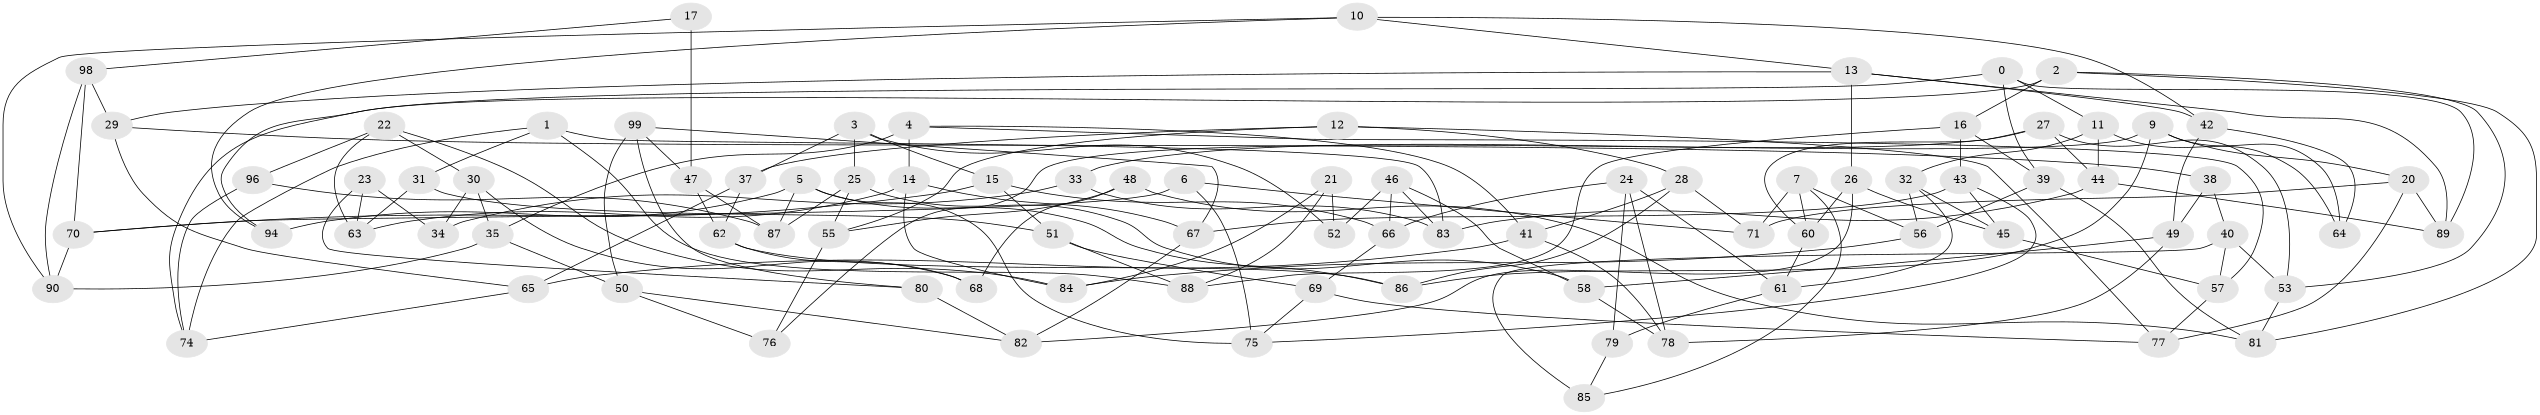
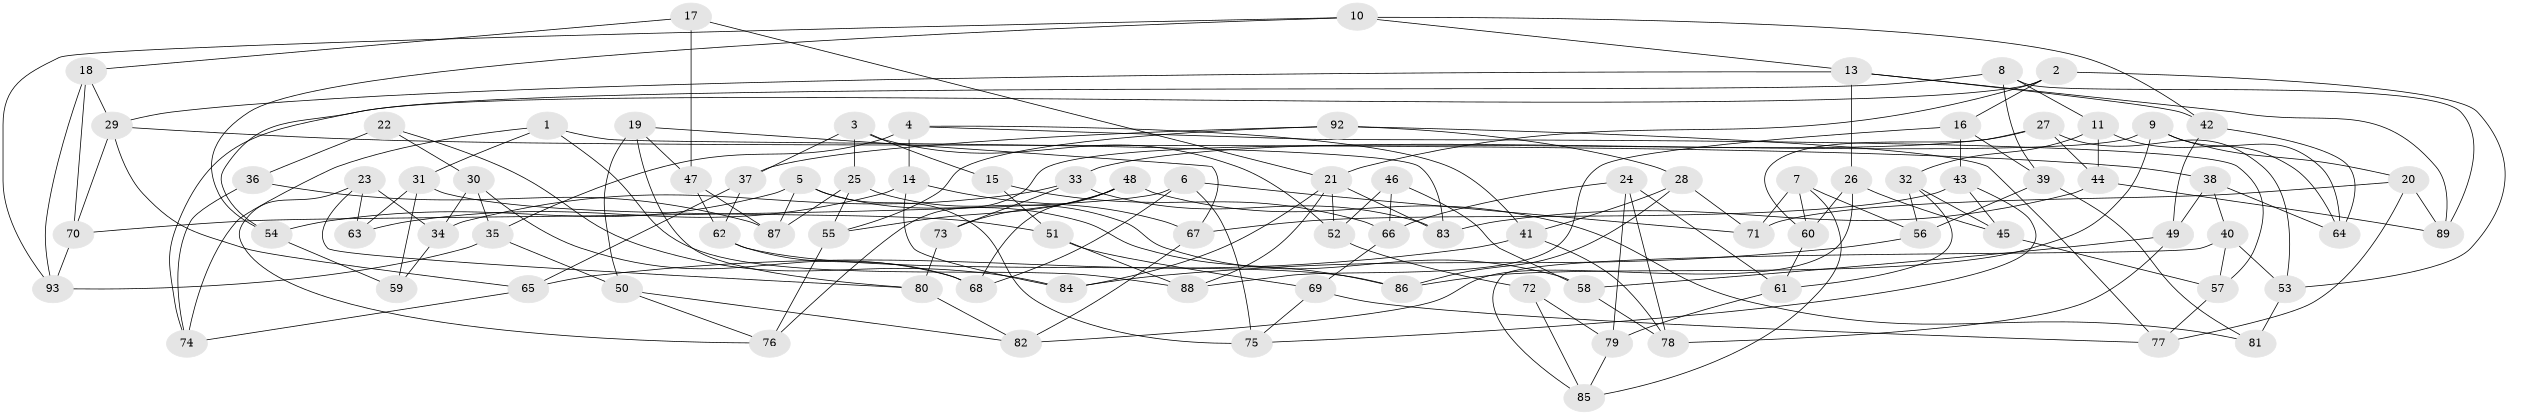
node "98": label "98" -> "18"
node "0": label "0" -> "8"
edge "17" -- "21": added
edge "2" -- "81": now "2" -- "21"
node "99": label "99" -> "19"
node "12": label "12" -> "92"
edge "22" -- "63": removed
node "96": label "96" -> "36"
edge "46" -- "83": now "21" -- "83"
edge "38" -- "64": added
edge "15" -- "70": now "29" -- "70"
node "94": label "94" -> "54"
node "73": added
edge "6" -- "68": added
node "90": label "90" -> "93"
node "59": added
node "72": added
edge "23" -- "76": added
